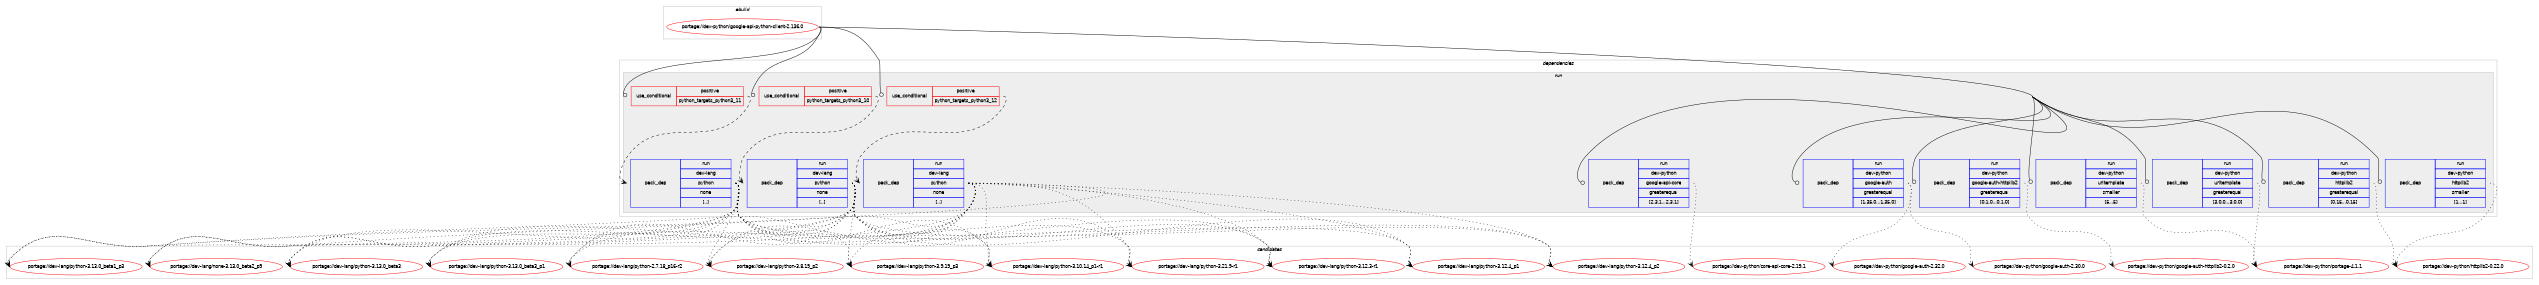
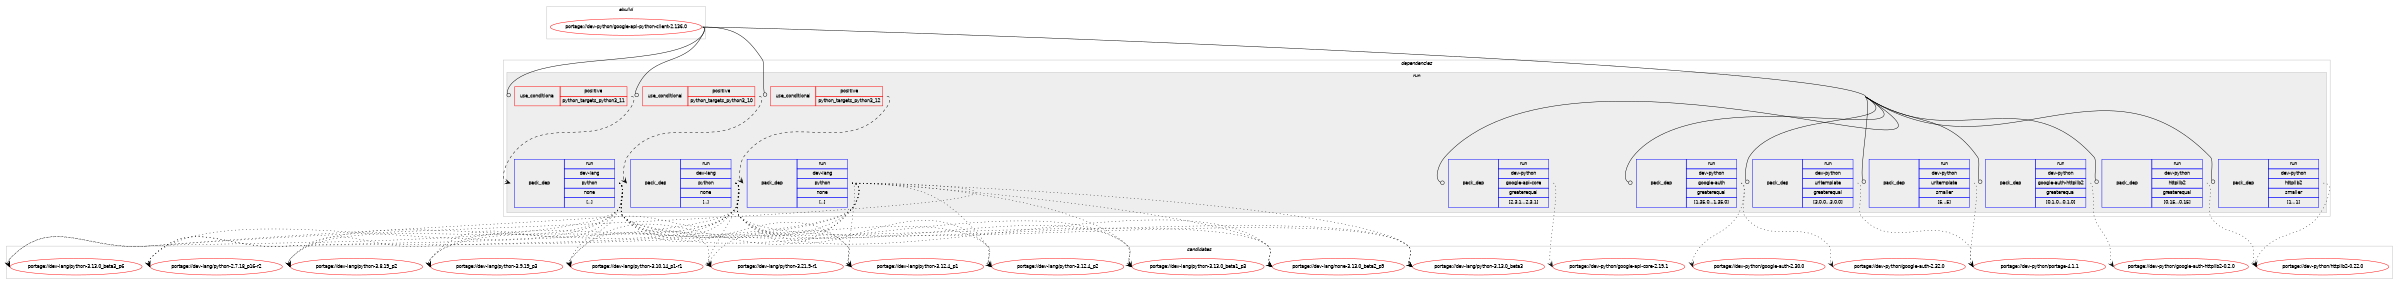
node "portage://dev-lang/python-3.13.0_beta3_p1": label "portage://dev-lang/python-3.13.0_beta3_p1" -> "portage://dev-lang/python-3.13.0_beta3_p6"
node "portage://dev-lang/python-3.12.3-r1": removed
node "portage://dev-python/core-api-core-2.19.1": label "portage://dev-python/core-api-core-2.19.1" -> "portage://dev-python/google-api-core-2.19.1"
